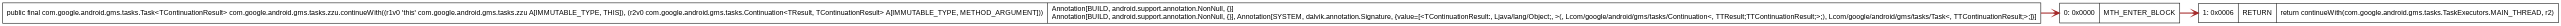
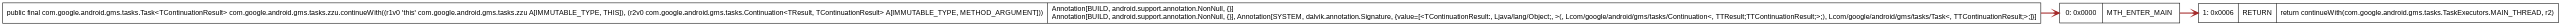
node "0: 0x0000": text "MTH_ENTER_BLOCK" -> "MTH_ENTER_MAIN"
